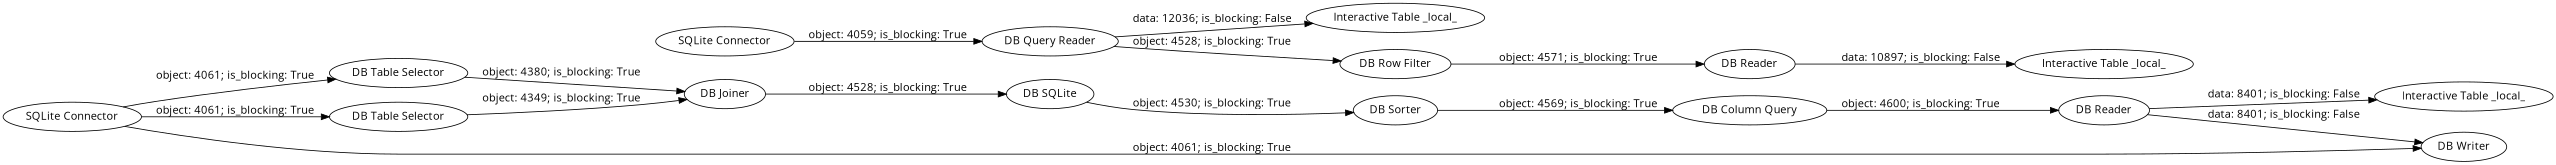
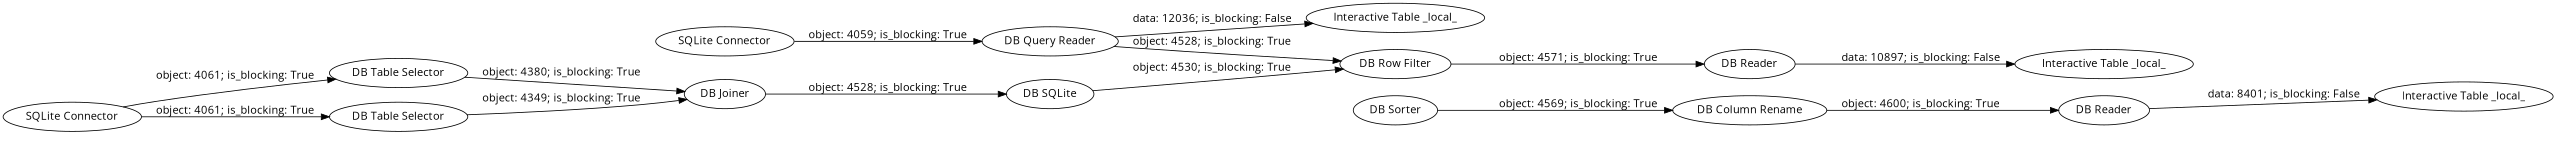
node "DB Column Query": label "DB Column Query" -> "DB Column Rename"
edge "DB SQLite" -> "DB Sorter": now "DB SQLite" -> "DB Row Filter"
node "DB Writer": removed
